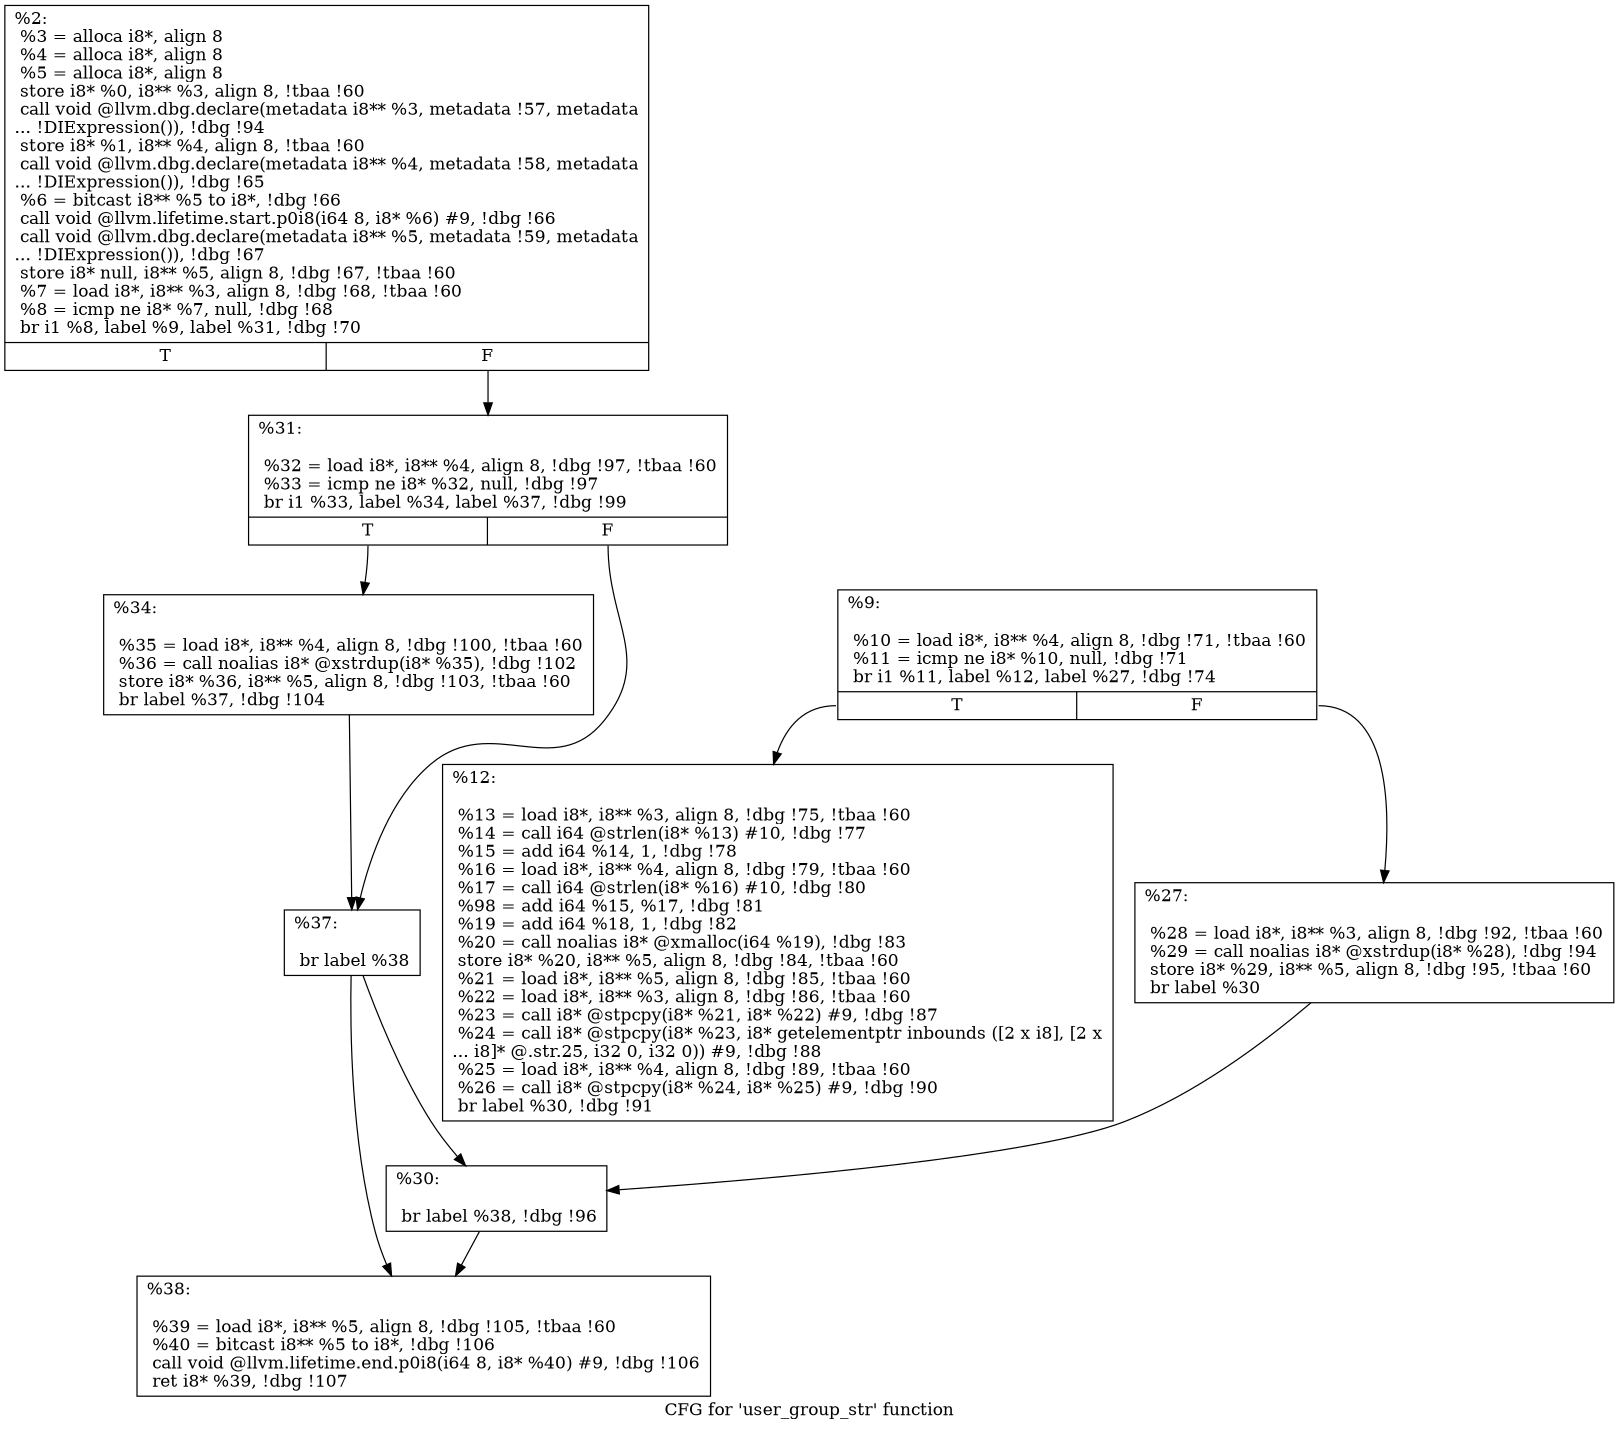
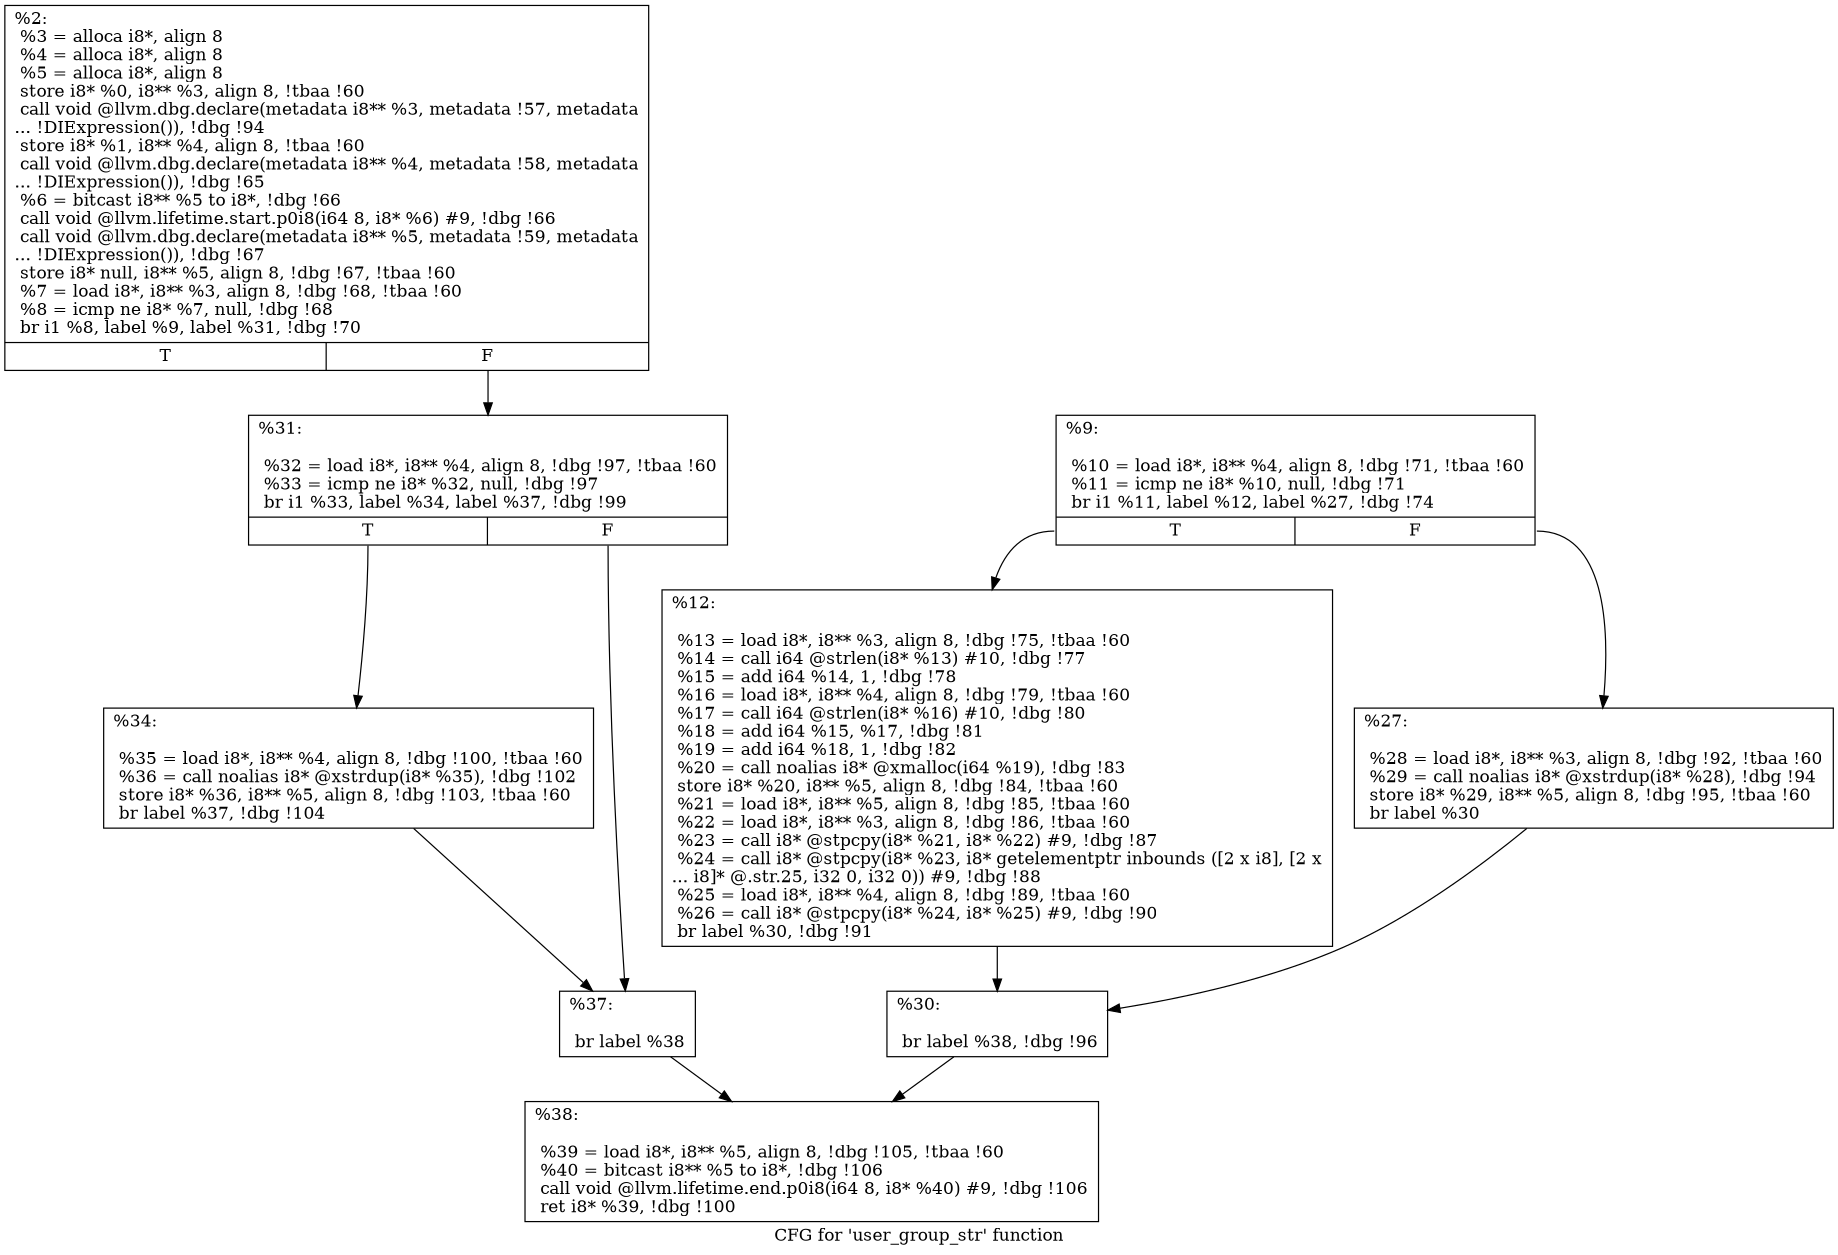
node "%12:": text "%98 = add i64 %15, %17, !dbg !81" -> "%18 = add i64 %15, %17, !dbg !81"
edge "%37:" -> "%30:": now "%12:" -> "%30:"
node "%38:": text "ret i8* %39, !dbg !107" -> "ret i8* %39, !dbg !100"
